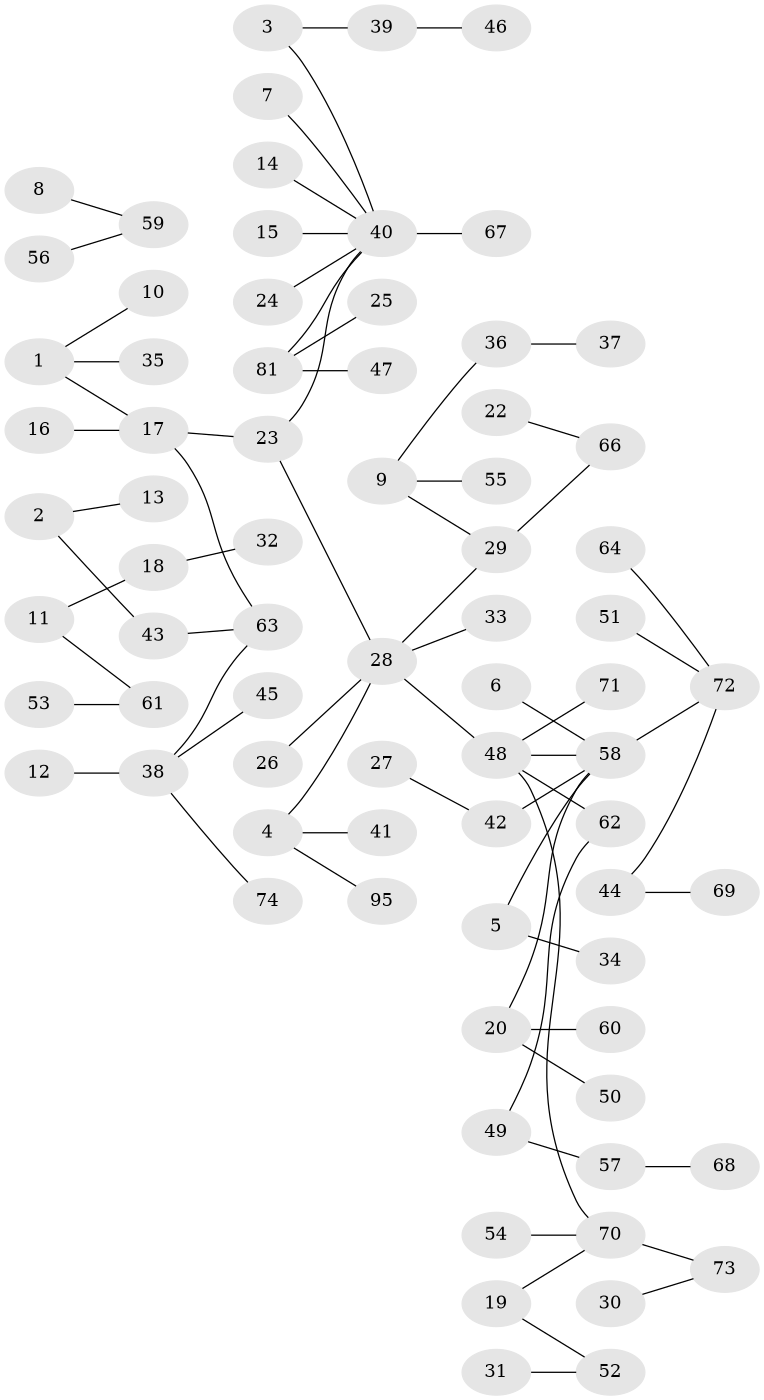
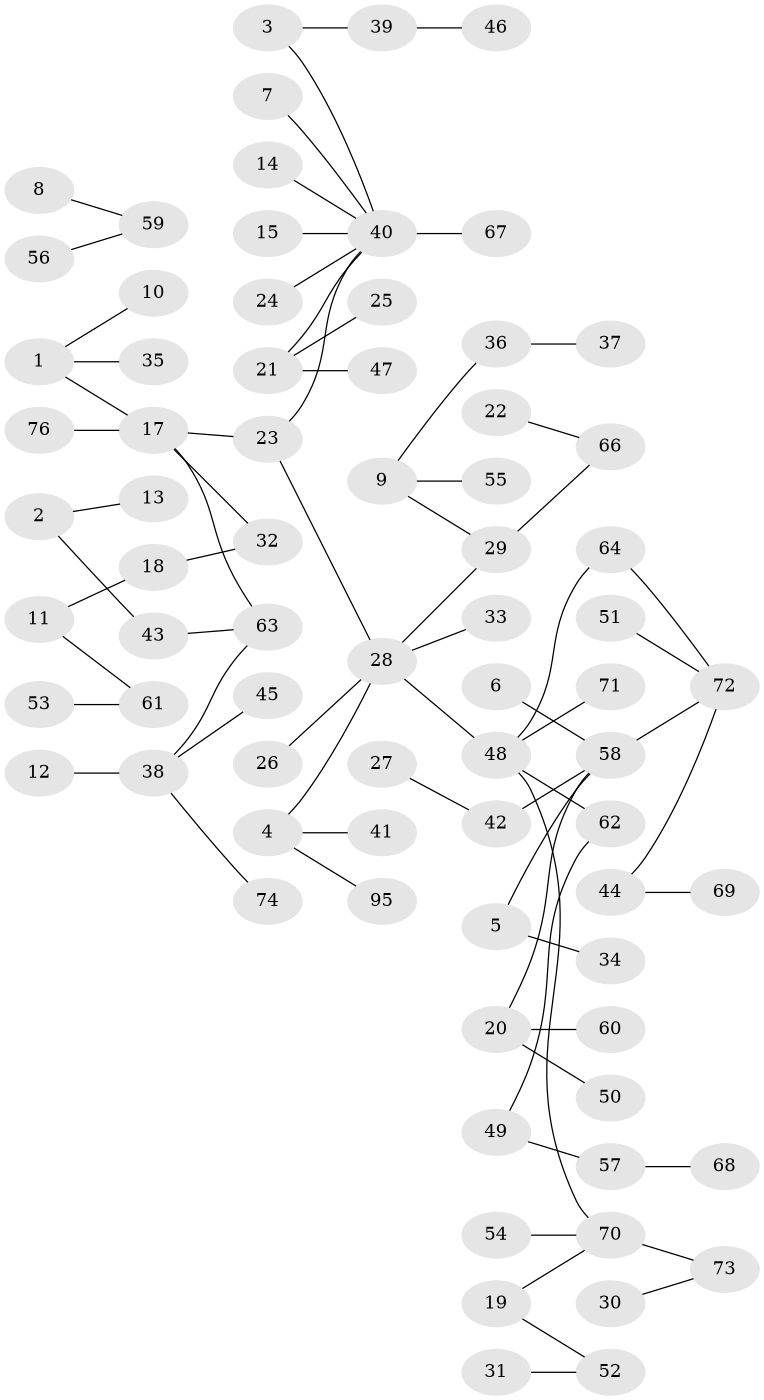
node "81": label "81" -> "21"
node "16": label "16" -> "76"
edge "17" -- "32": added
edge "48" -- "58": now "48" -- "64"
